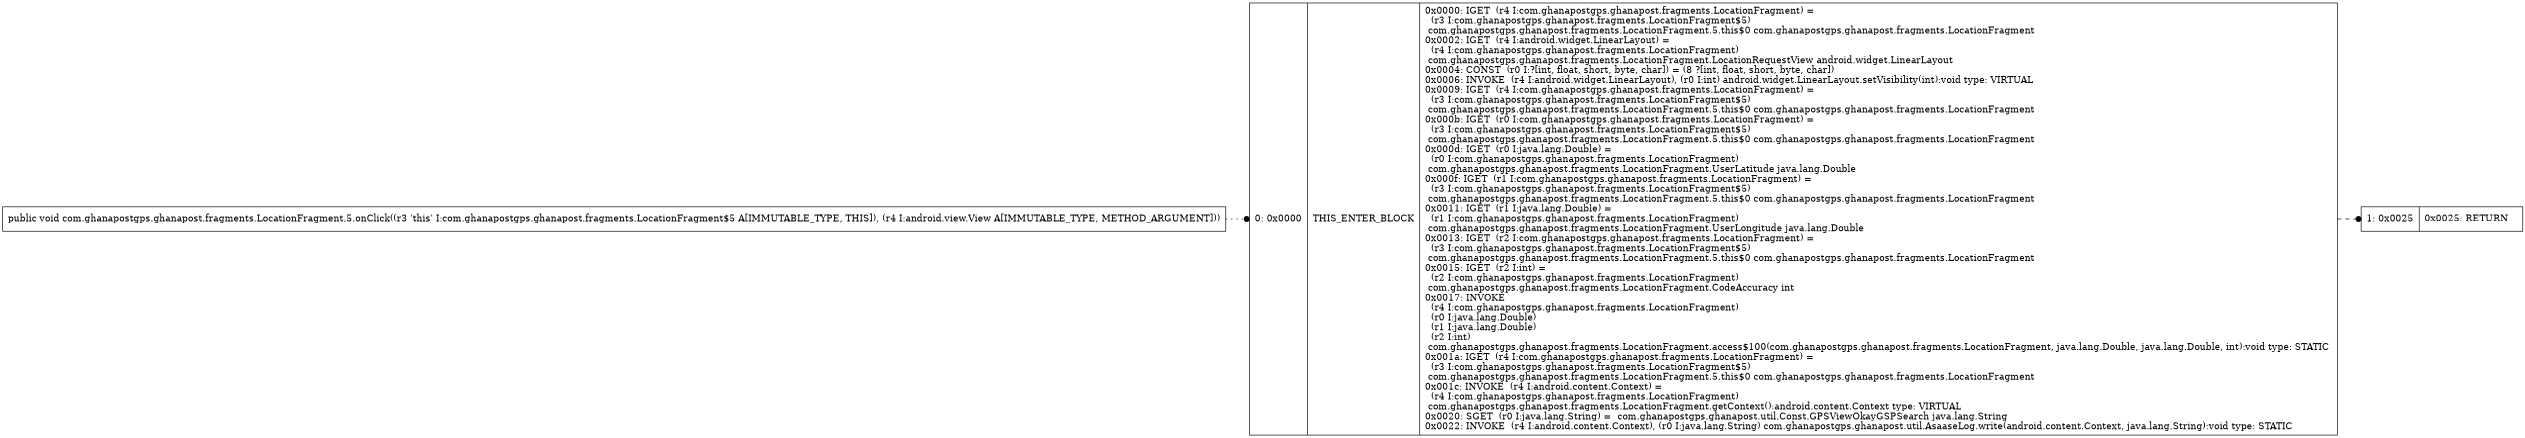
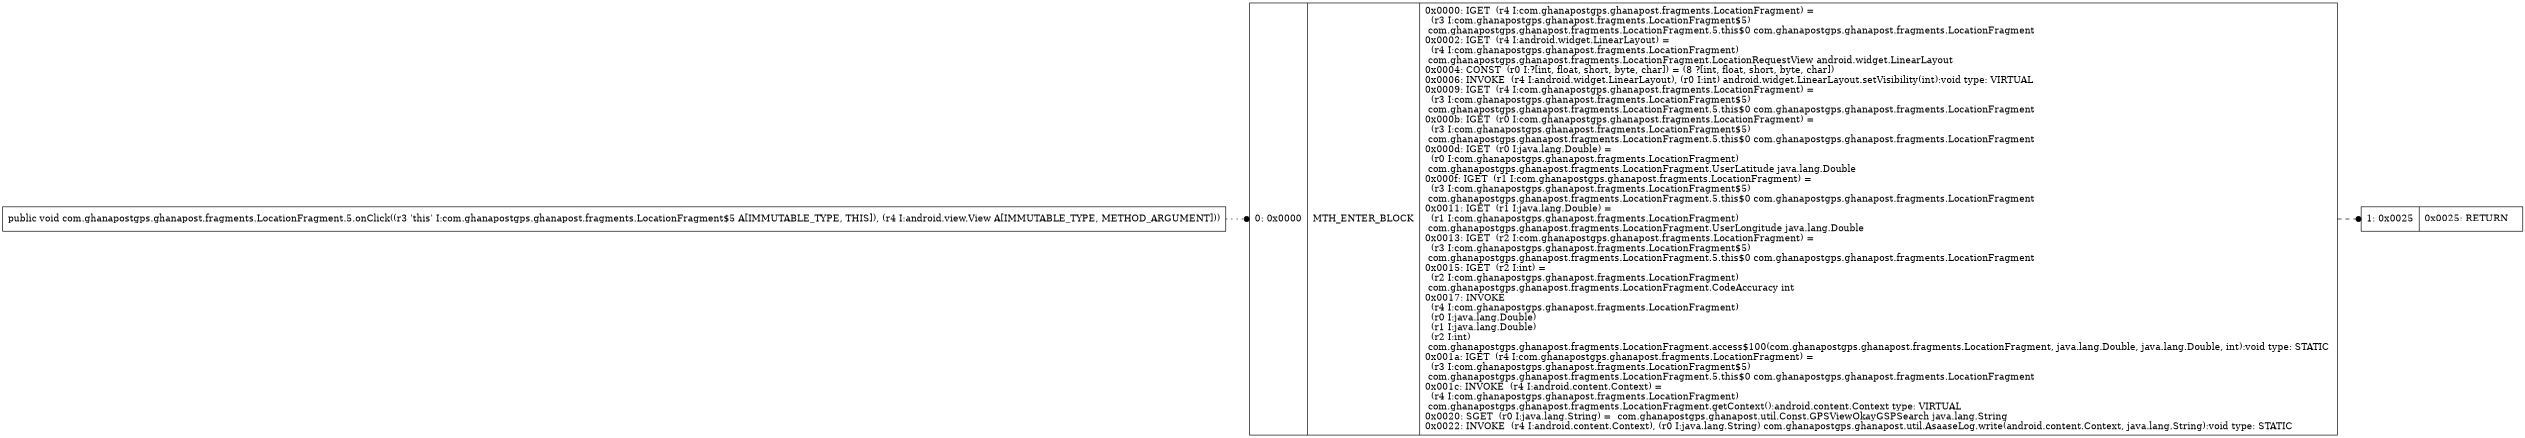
node "0: 0x0000": text "THIS_ENTER_BLOCK" -> "MTH_ENTER_BLOCK"
